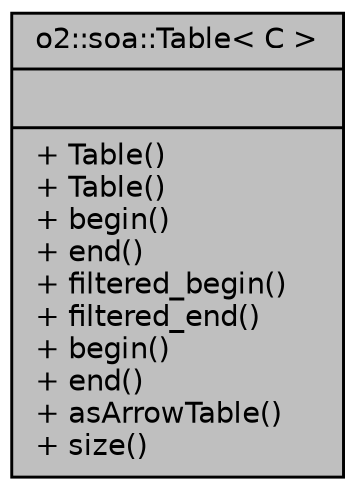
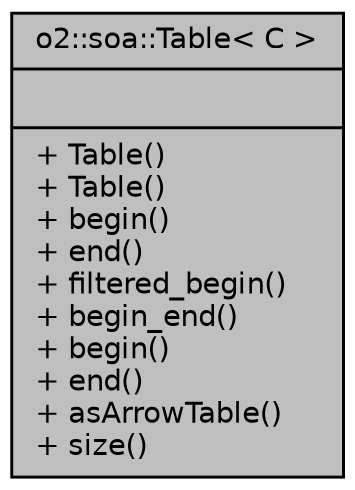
node "o2::soa::Table< C >": text "+ filtered_end()" -> "+ begin_end()"
